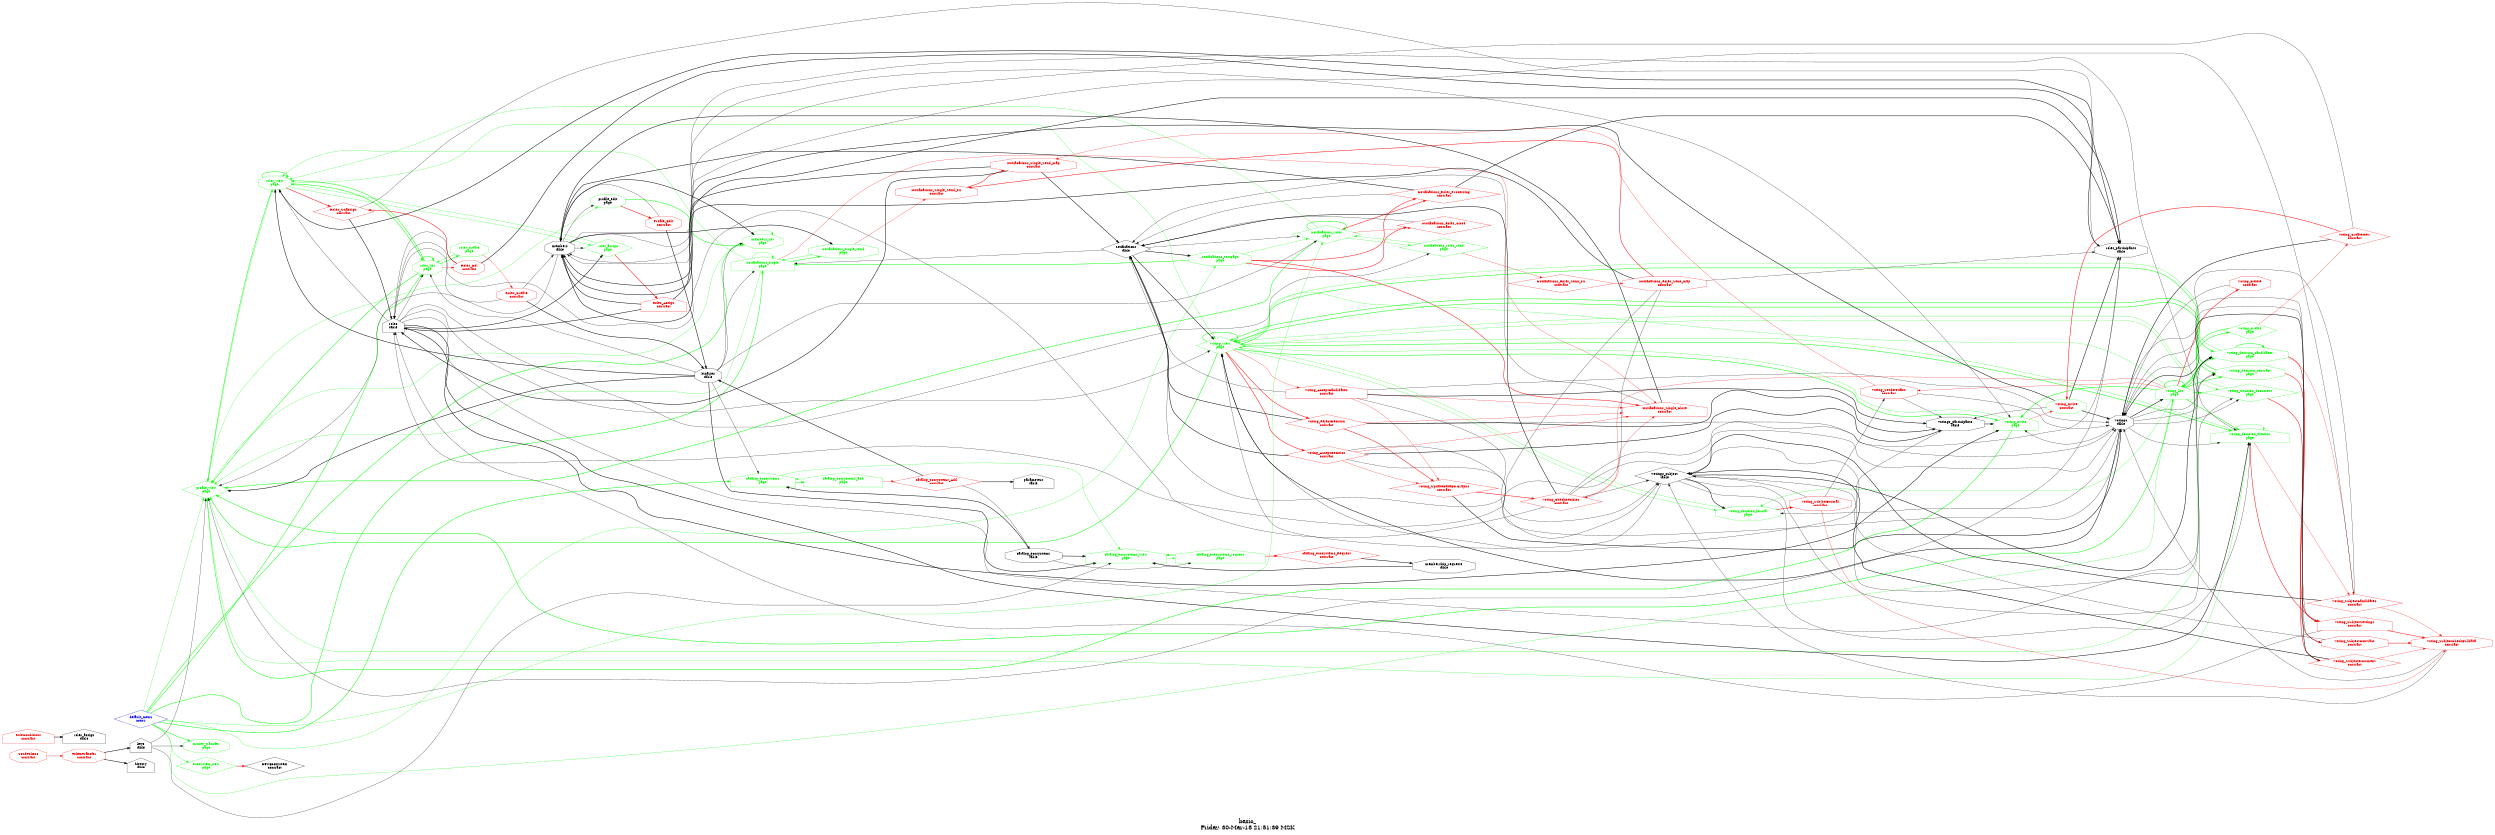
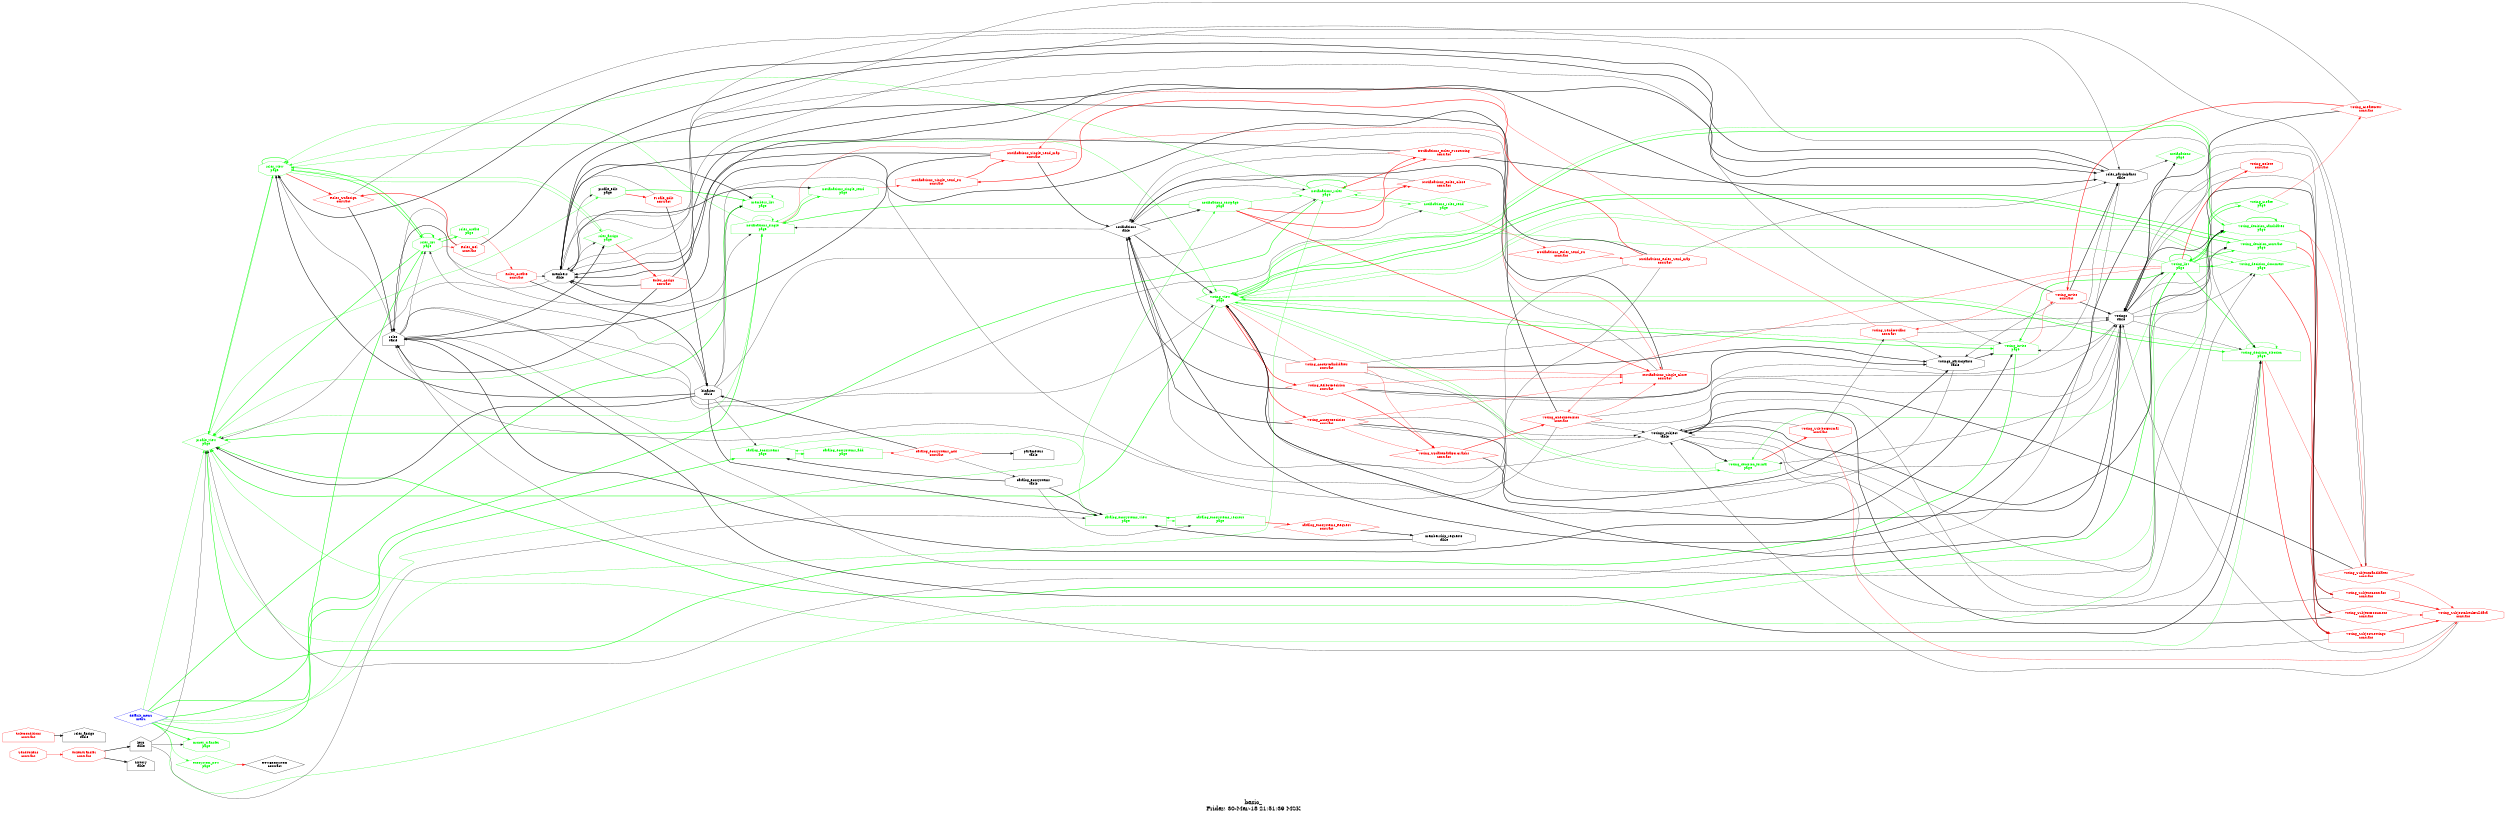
node "notifications page": added
node "voting_Invite contract": color green -> red
